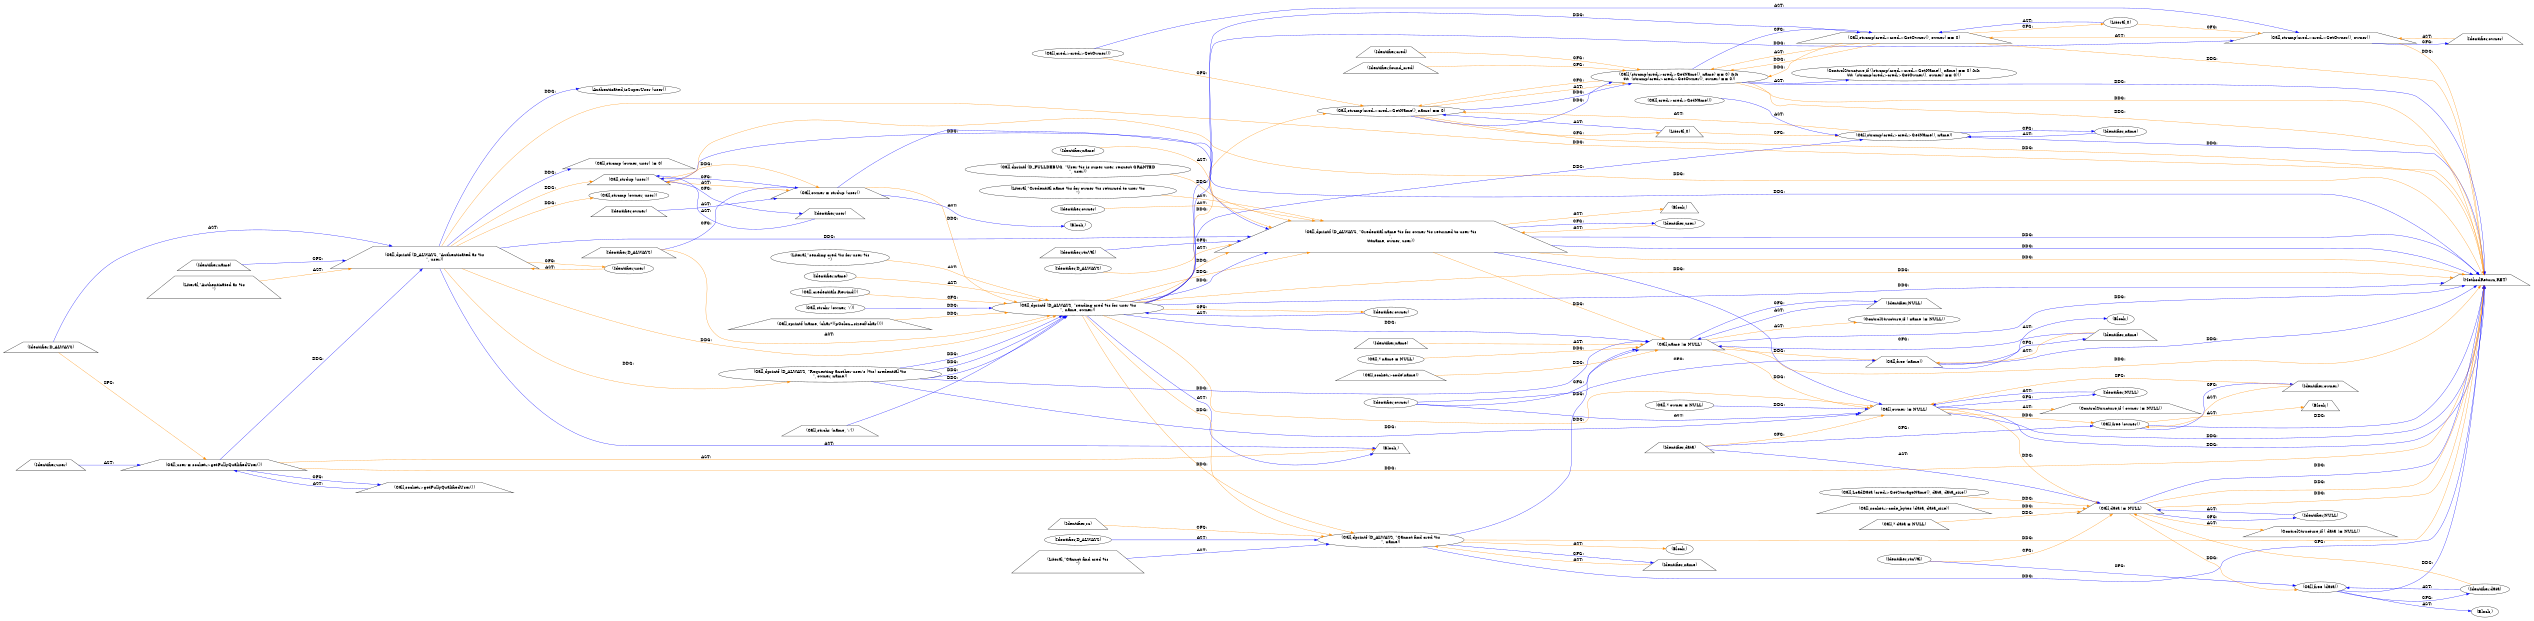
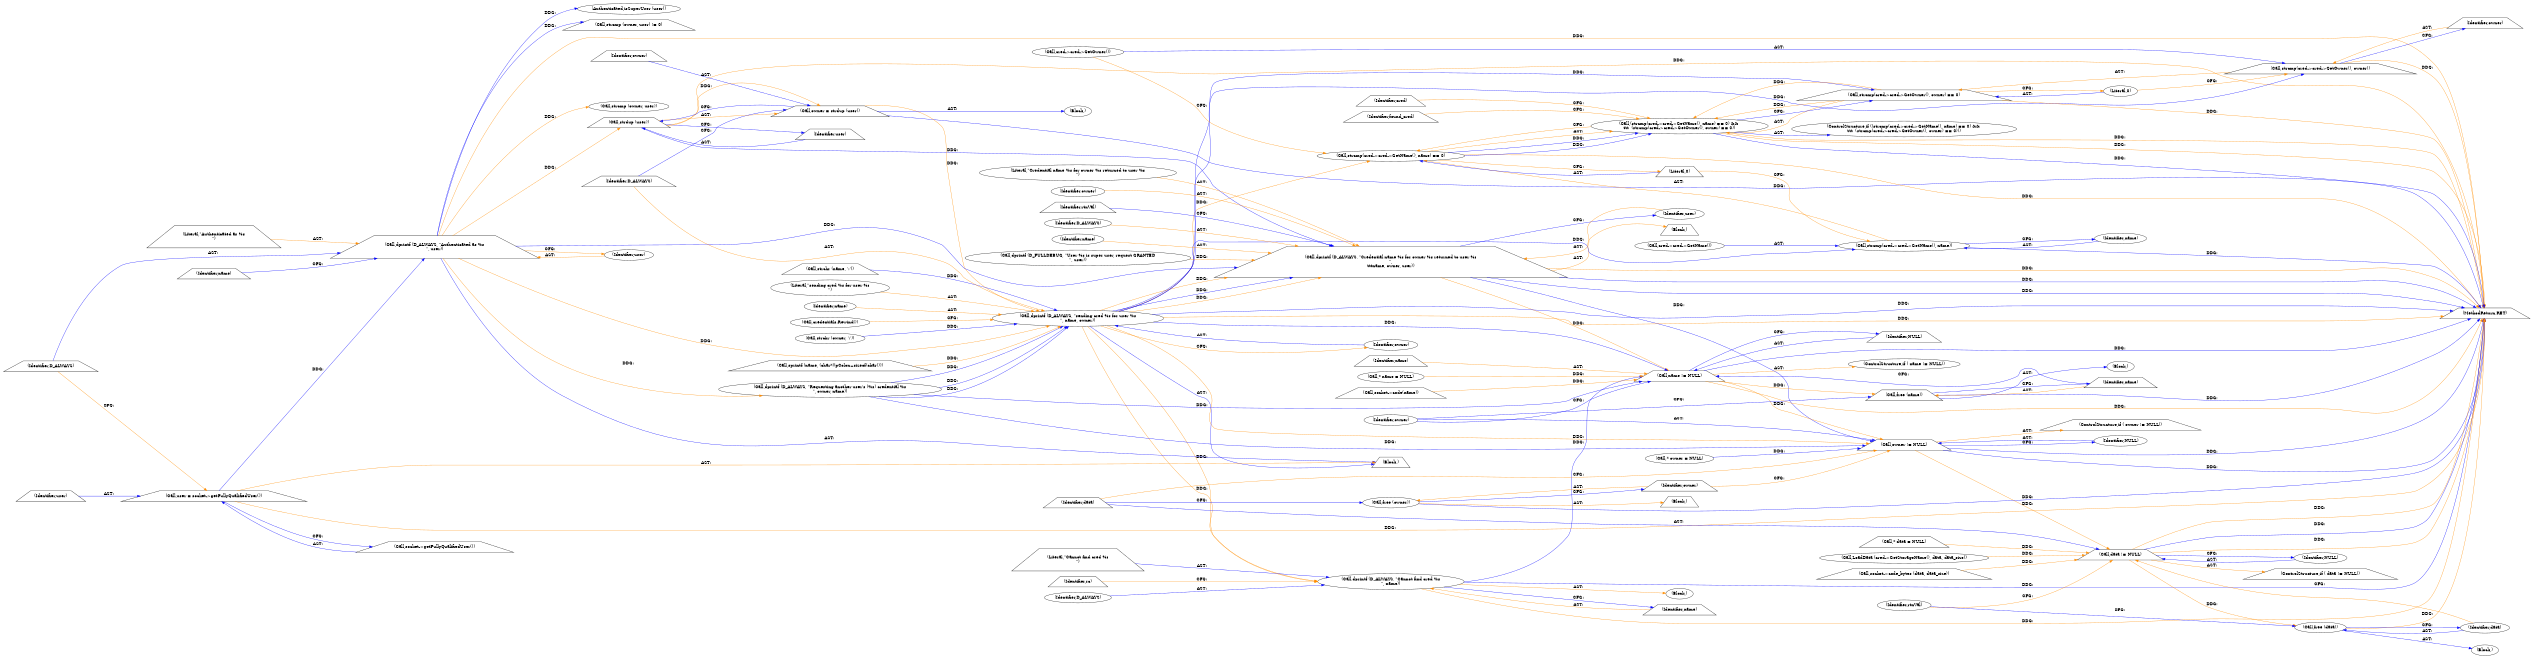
edge "(MethodReturn,RET)" -> "(Call,strdup (user))": reversed
edge "(Call,owner != NULL)" -> "(Call,free (owner))": removed, label "DDG:"
edge "(Call,free (data))" -> "(MethodReturn,RET)": color blue -> darkorange
